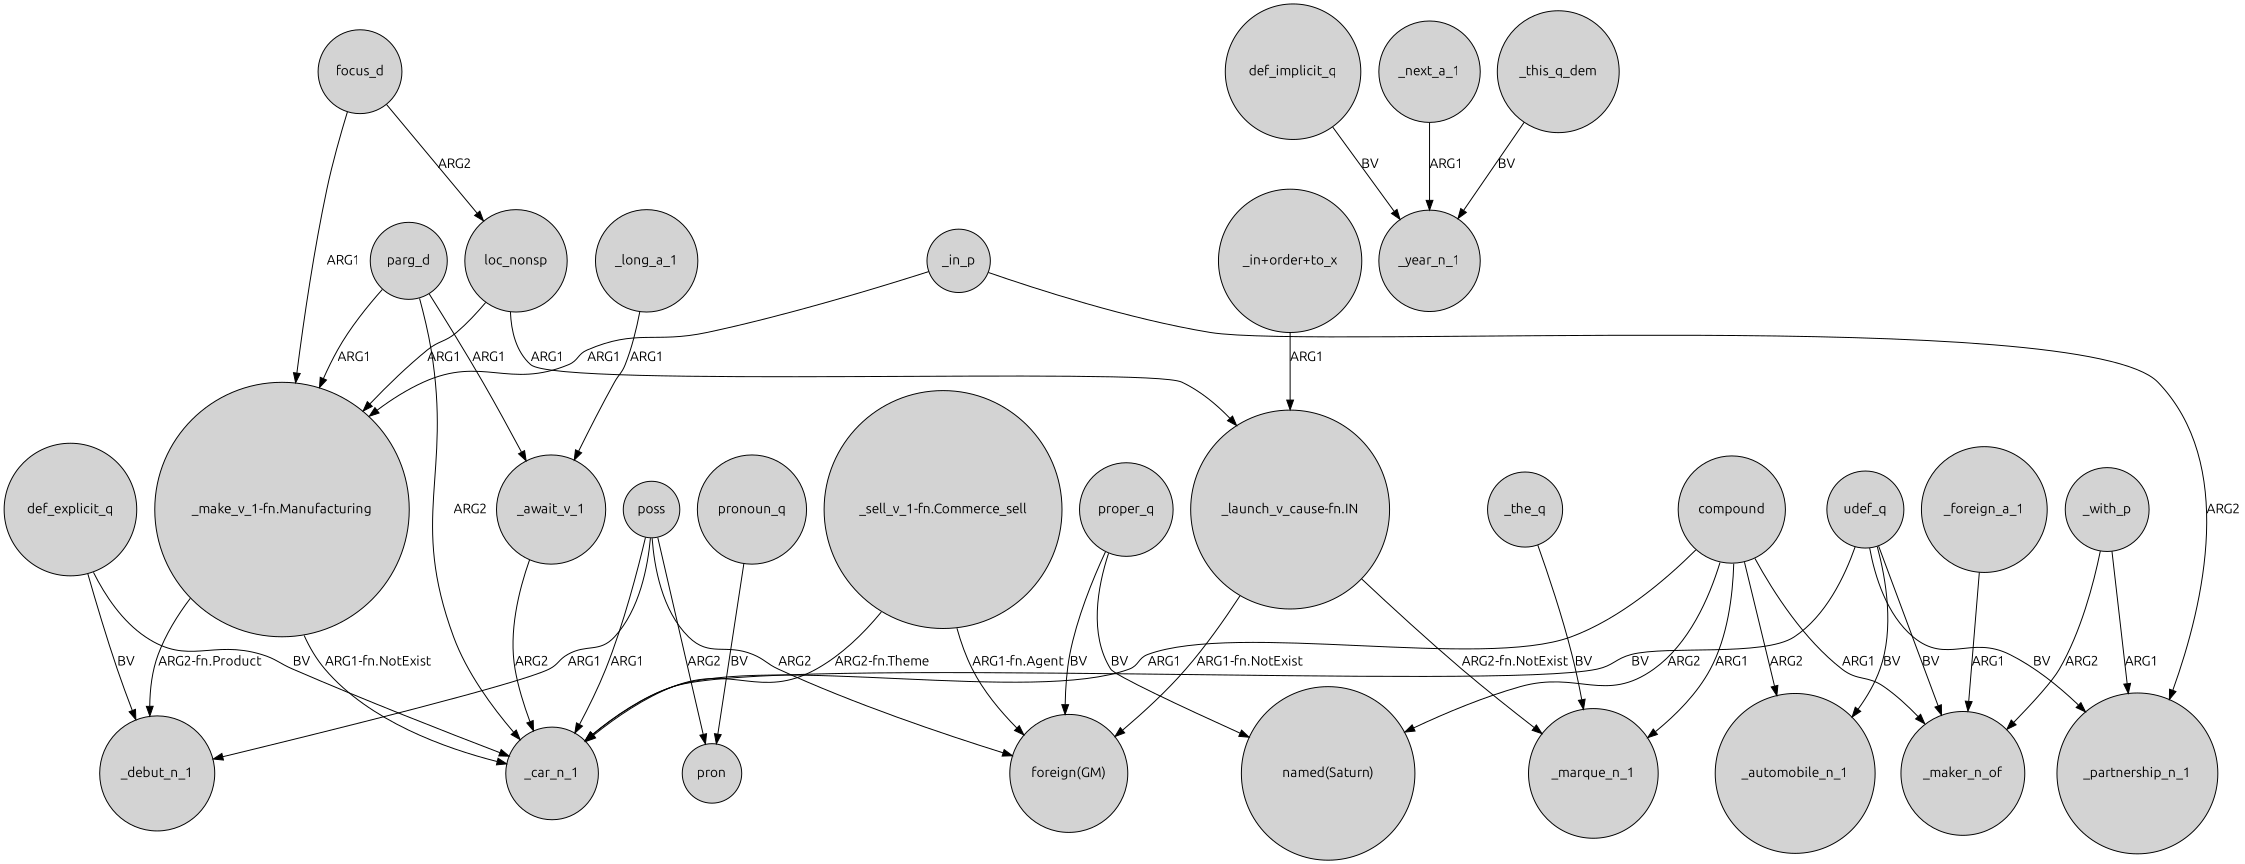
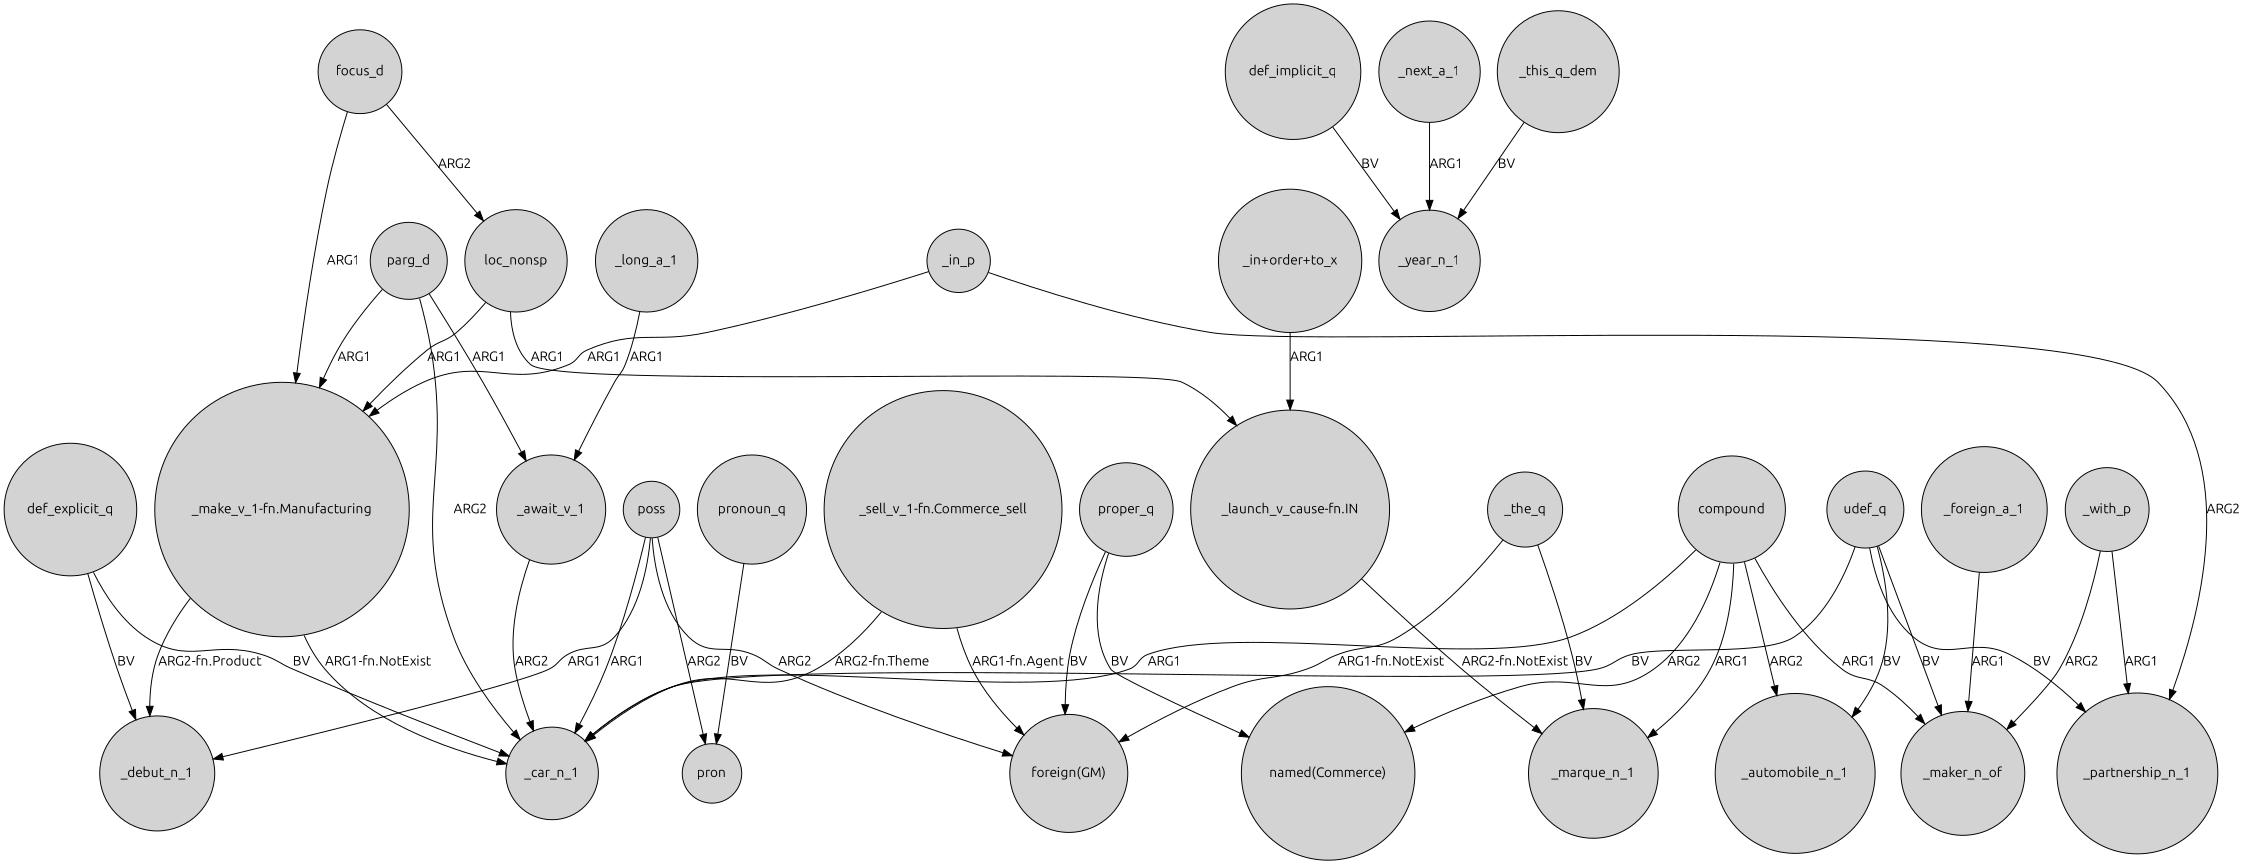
edge "_launch_v_cause-fn.IN" -> "foreign(GM)": now "_the_q" -> "foreign(GM)"
node "named(Saturn)": label "named(Saturn)" -> "named(Commerce)"
